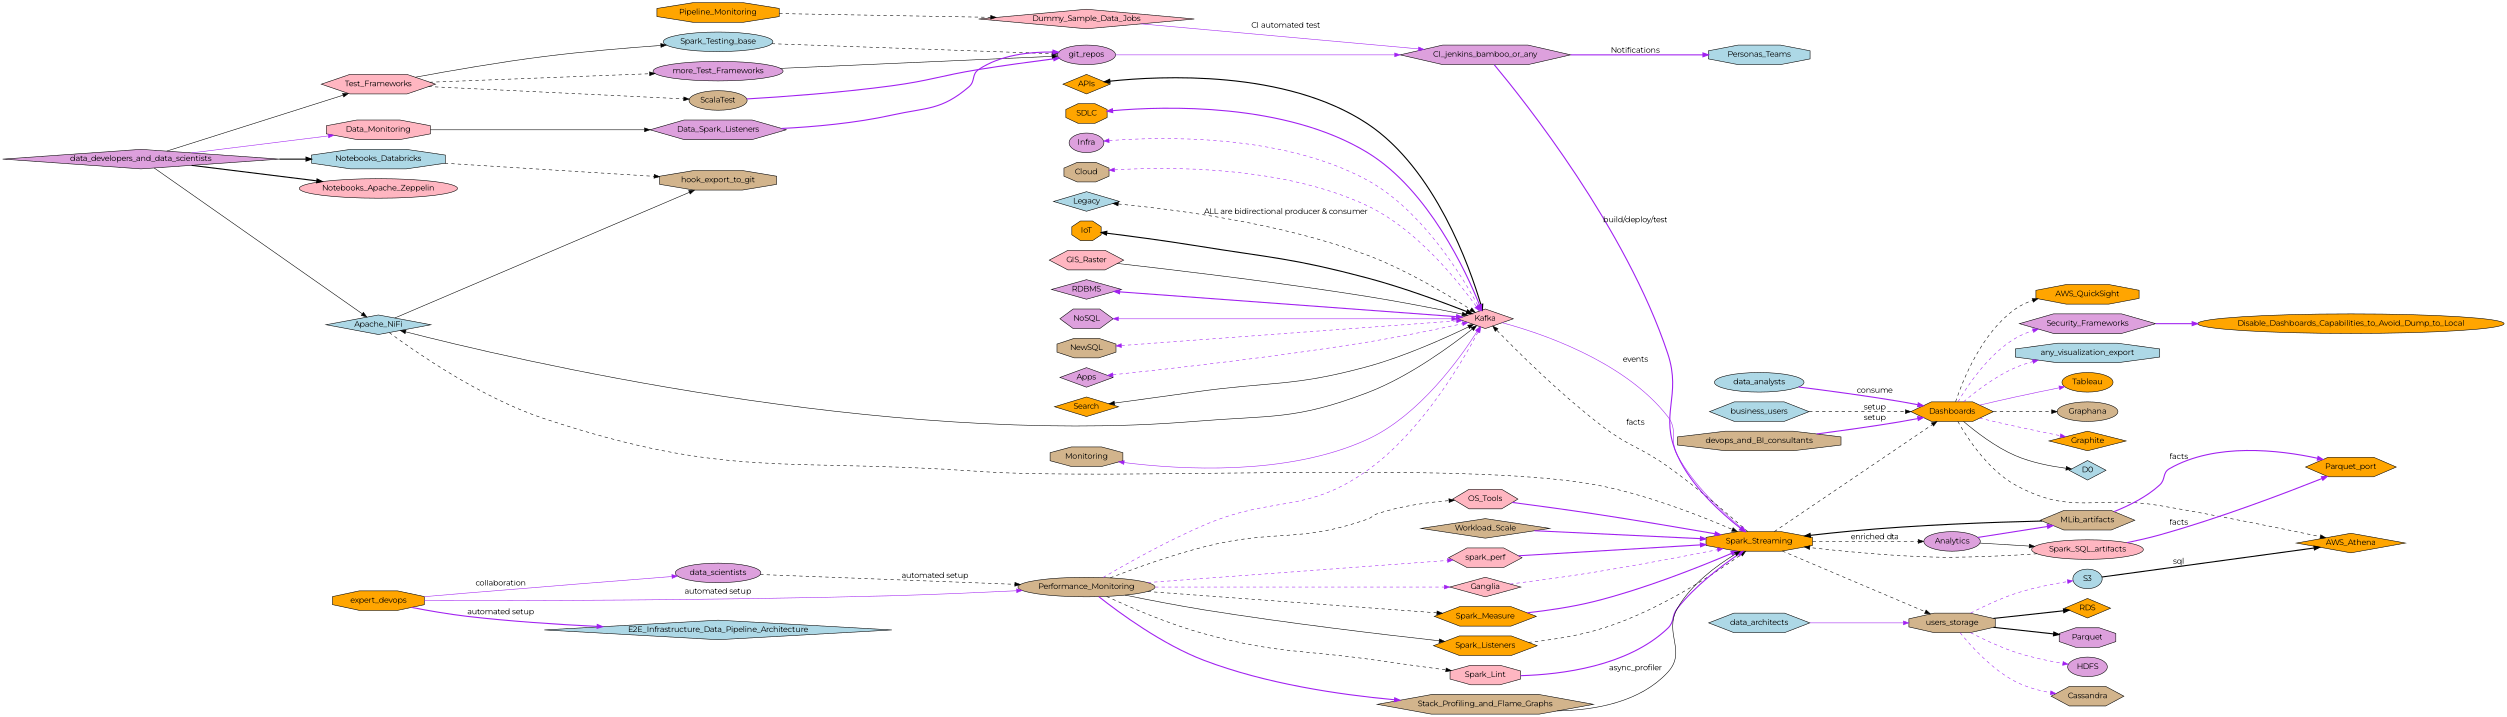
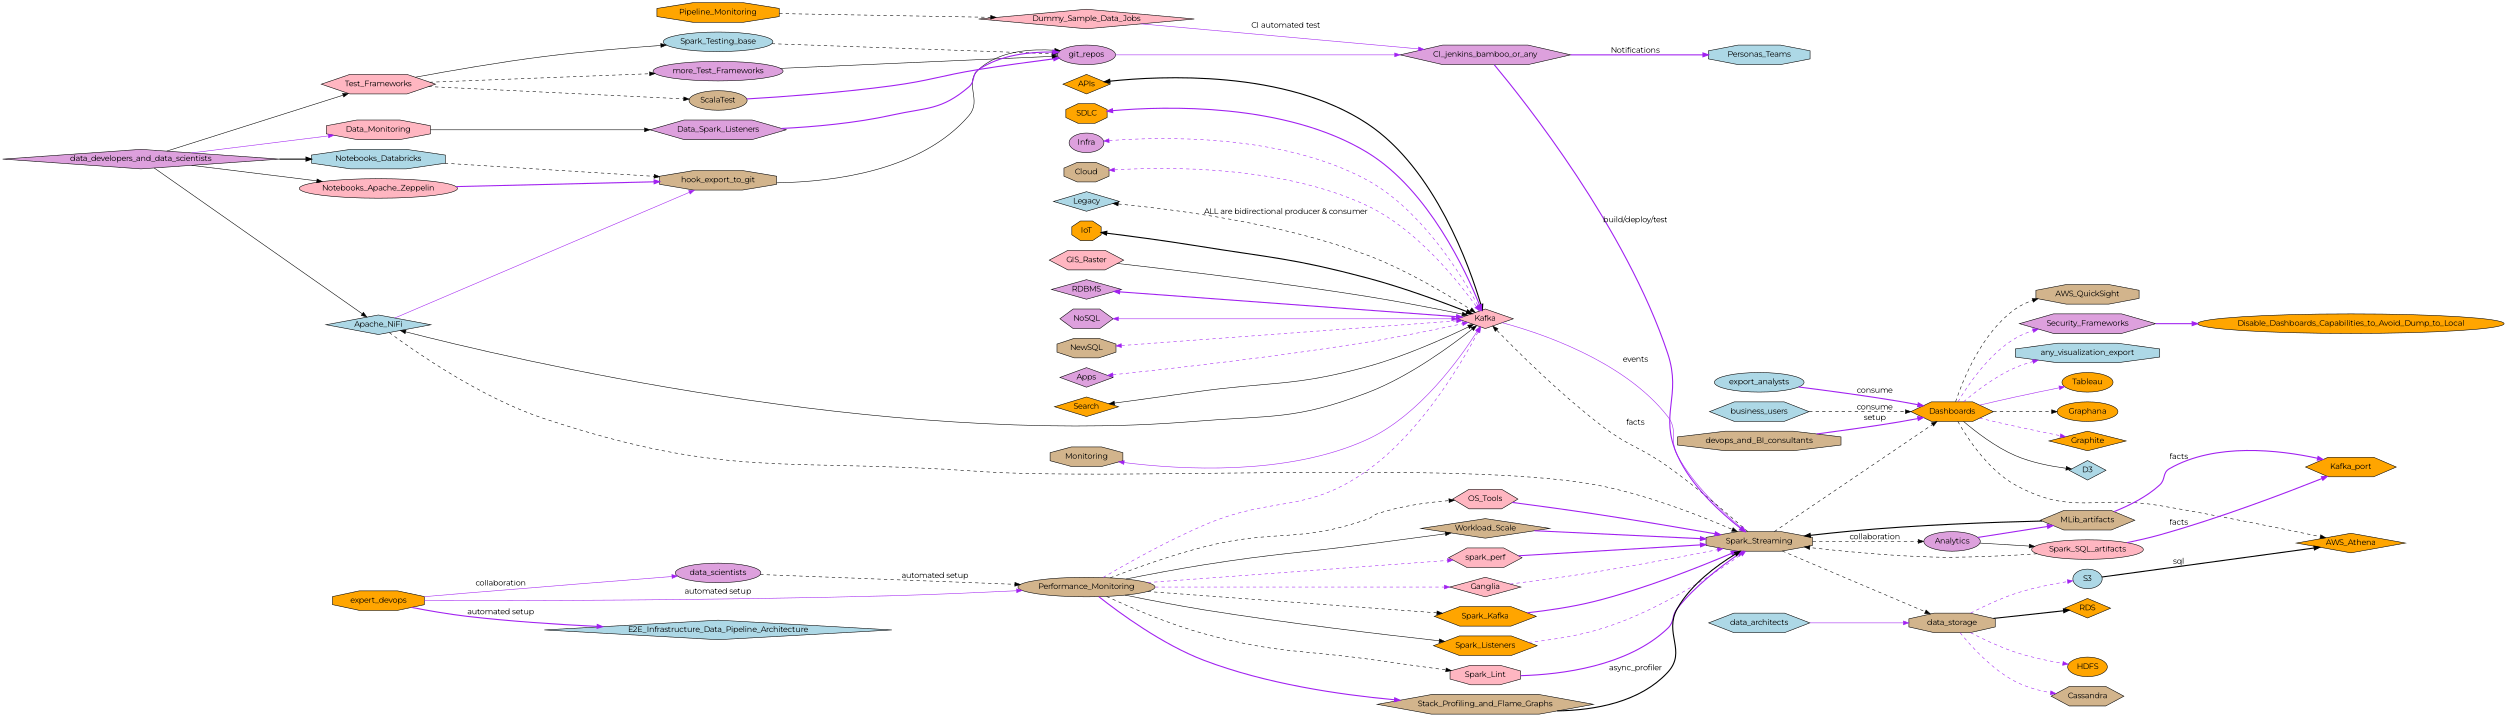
edge "hook_export_to_git" -> "git_repos": added
edge "data_developers_and_data_scientists" -> "Notebooks_Apache_Zeppelin": style bold -> solid
edge "Notebooks_Apache_Zeppelin" -> "hook_export_to_git": added
edge "Apache_NiFi" -> "hook_export_to_git": color black -> purple
node "AWS_QuickSight": fillcolor orange -> tan
node "data_analysts": label "data_analysts" -> "export_analysts"
edge "business_users" -> "Dashboards": label "setup" -> "consume"
node "Graphana": fillcolor tan -> orange
node "Parquet_port": label "Parquet_port" -> "Kafka_port"
node "D0": label "D0" -> "D3"
edge "Spark_Streaming" -> "Analytics": label "enriched dta" -> "collaboration"
node "Spark_Streaming": fillcolor orange -> tan
edge "Performance_Monitoring" -> "Workload_Scale": added
edge "Spark_Listeners" -> "Spark_Streaming": color black -> purple
node "Spark_Measure": label "Spark_Measure" -> "Spark_Kafka"
node "users_storage": label "users_storage" -> "data_storage"
node "Parquet": removed
edge "Stack_Profiling_and_Flame_Graphs" -> "Spark_Streaming": style solid -> bold
node "HDFS": fillcolor plum -> orange
